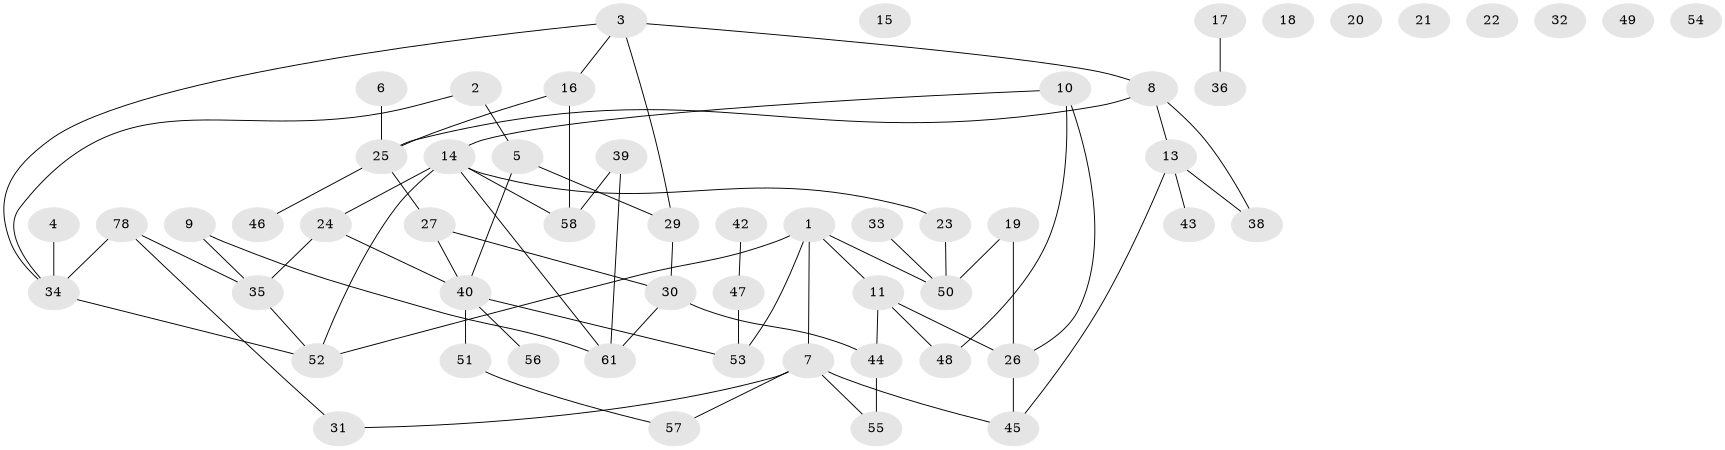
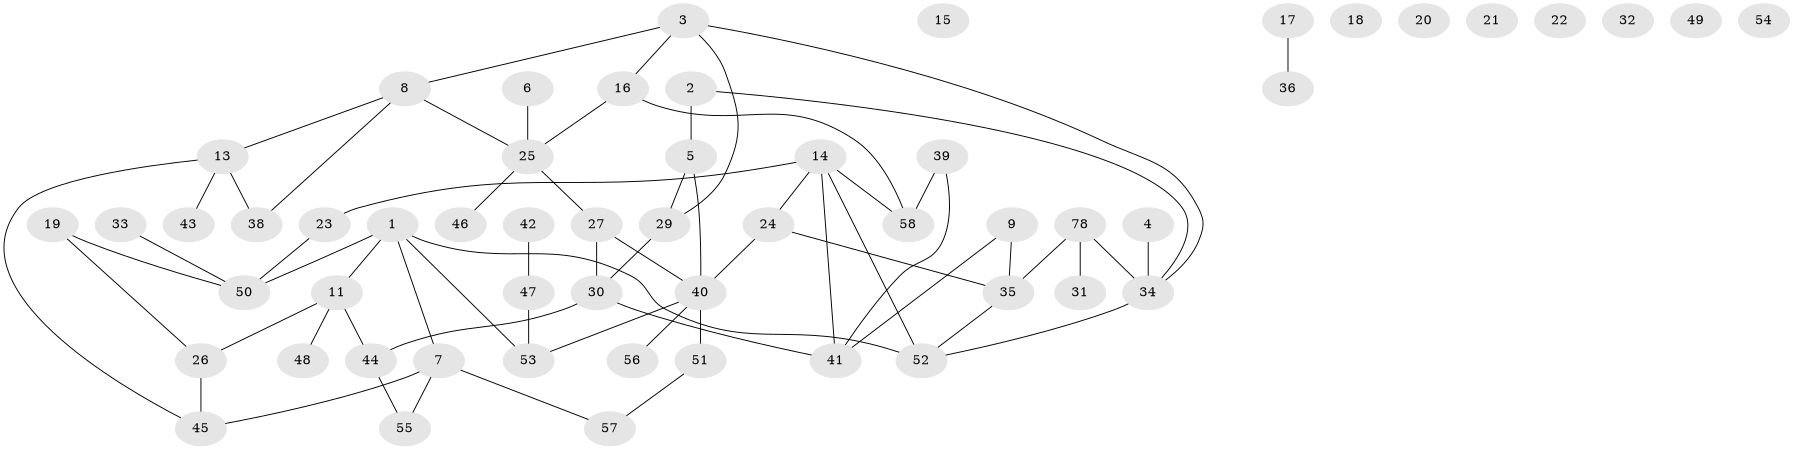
node "10": removed
node "61": label "61" -> "41"
edge "7" -- "31": removed
